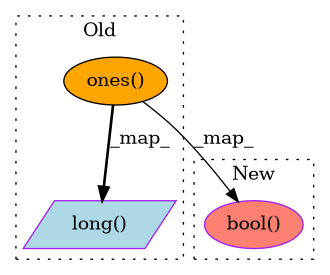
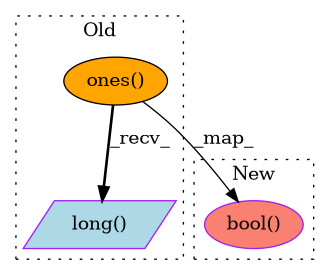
edge "ones()" -> "long()": label "_map_" -> "_recv_"
